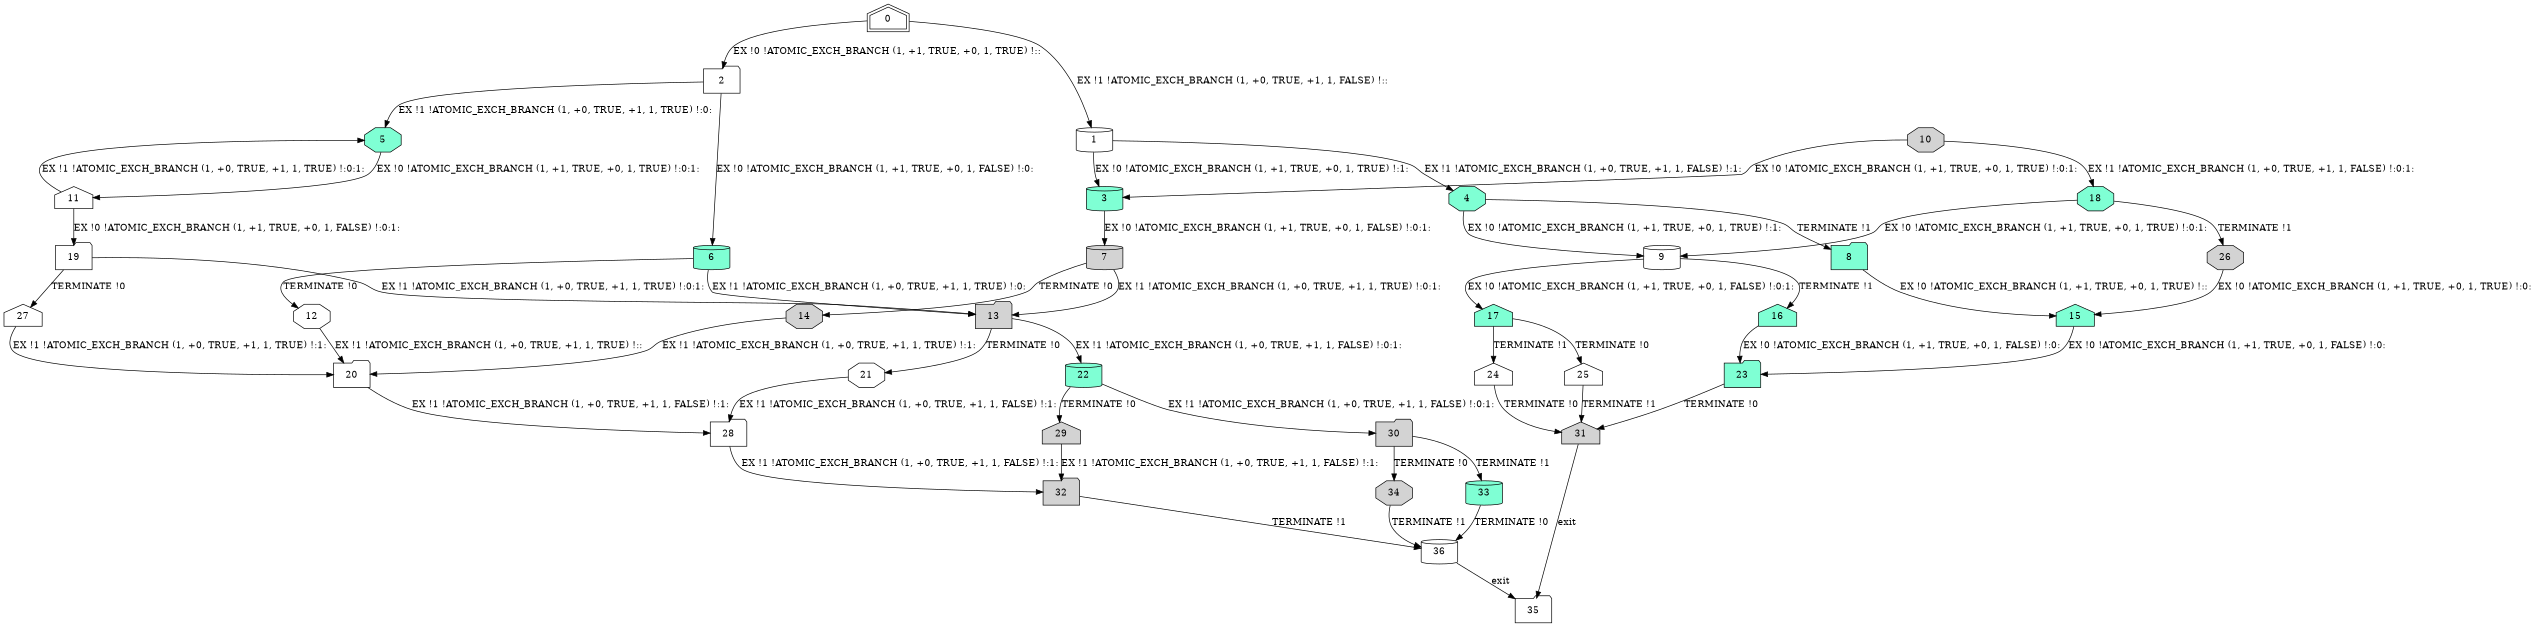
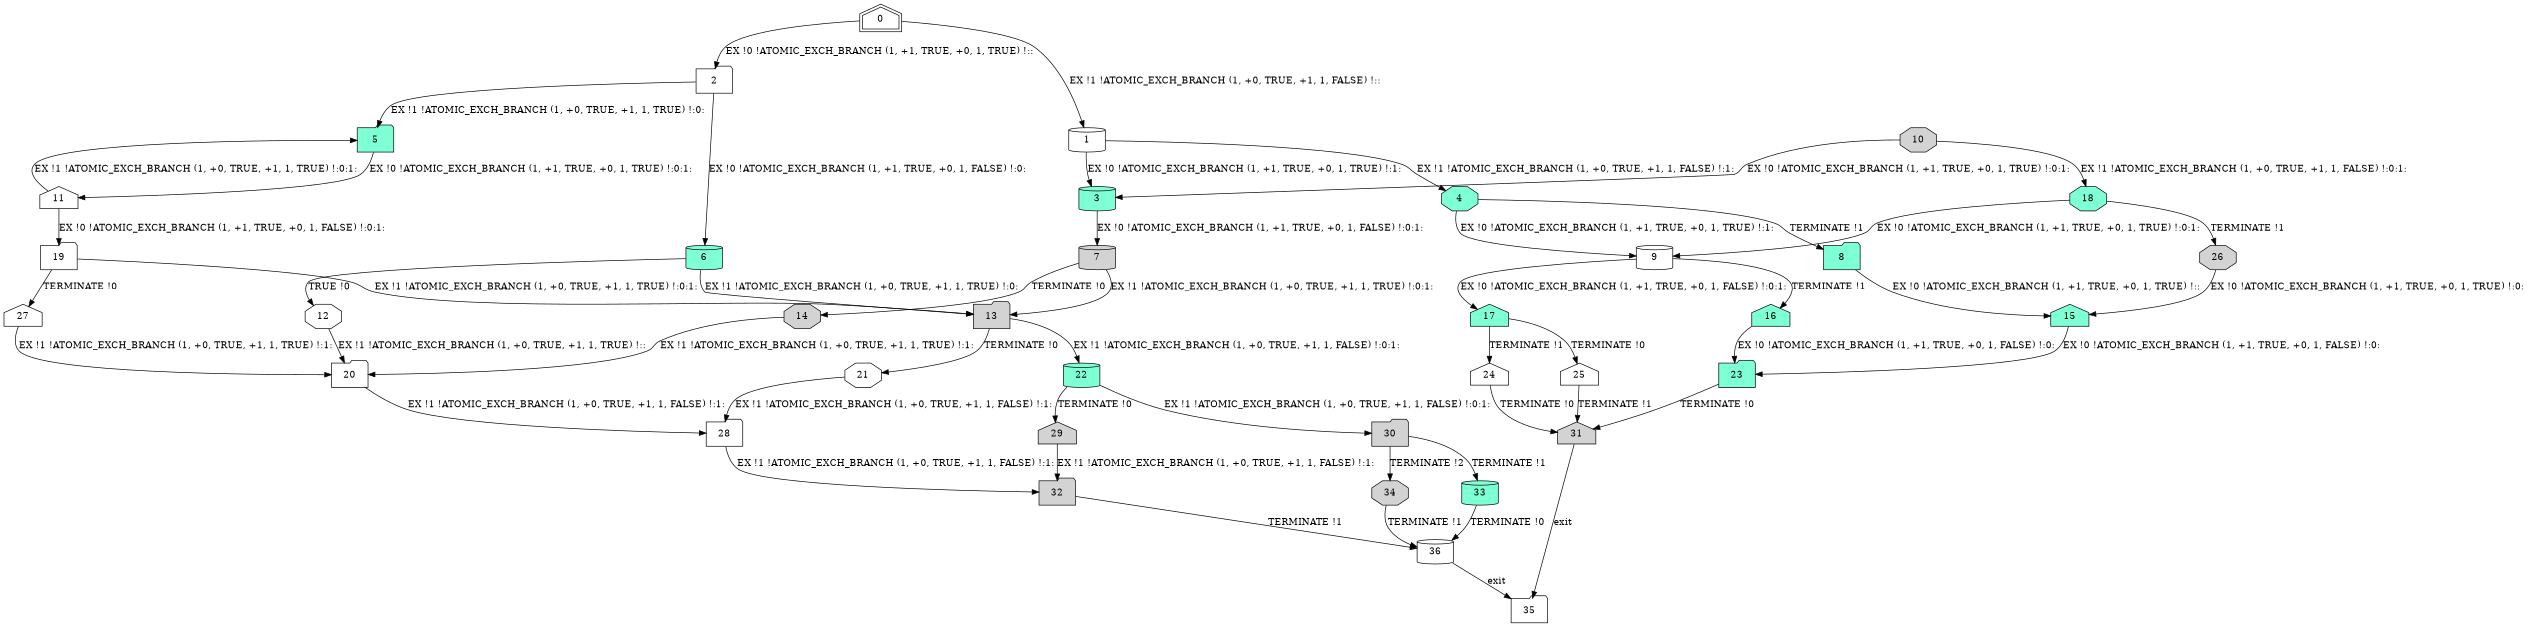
node "5": shape octagon -> folder
edge "6" -> "12": label "TERMINATE !0" -> "TRUE !0"
edge "30" -> "34": label "TERMINATE !0" -> "TERMINATE !2"
